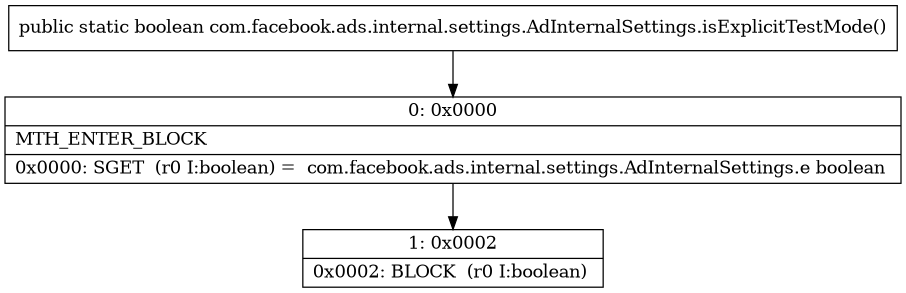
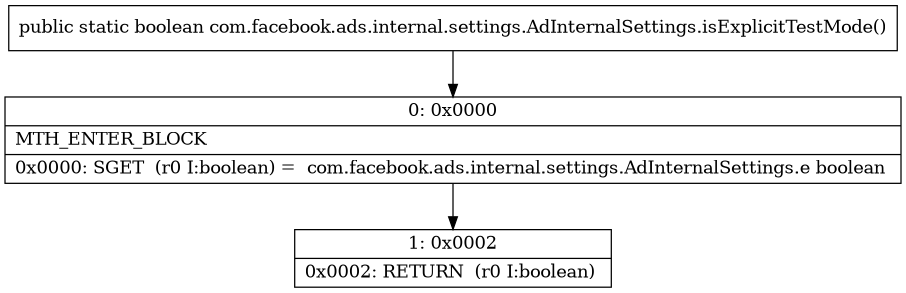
node "1: 0x0002": text "0x0002: BLOCK  (r0 I:boolean)" -> "0x0002: RETURN  (r0 I:boolean)"
